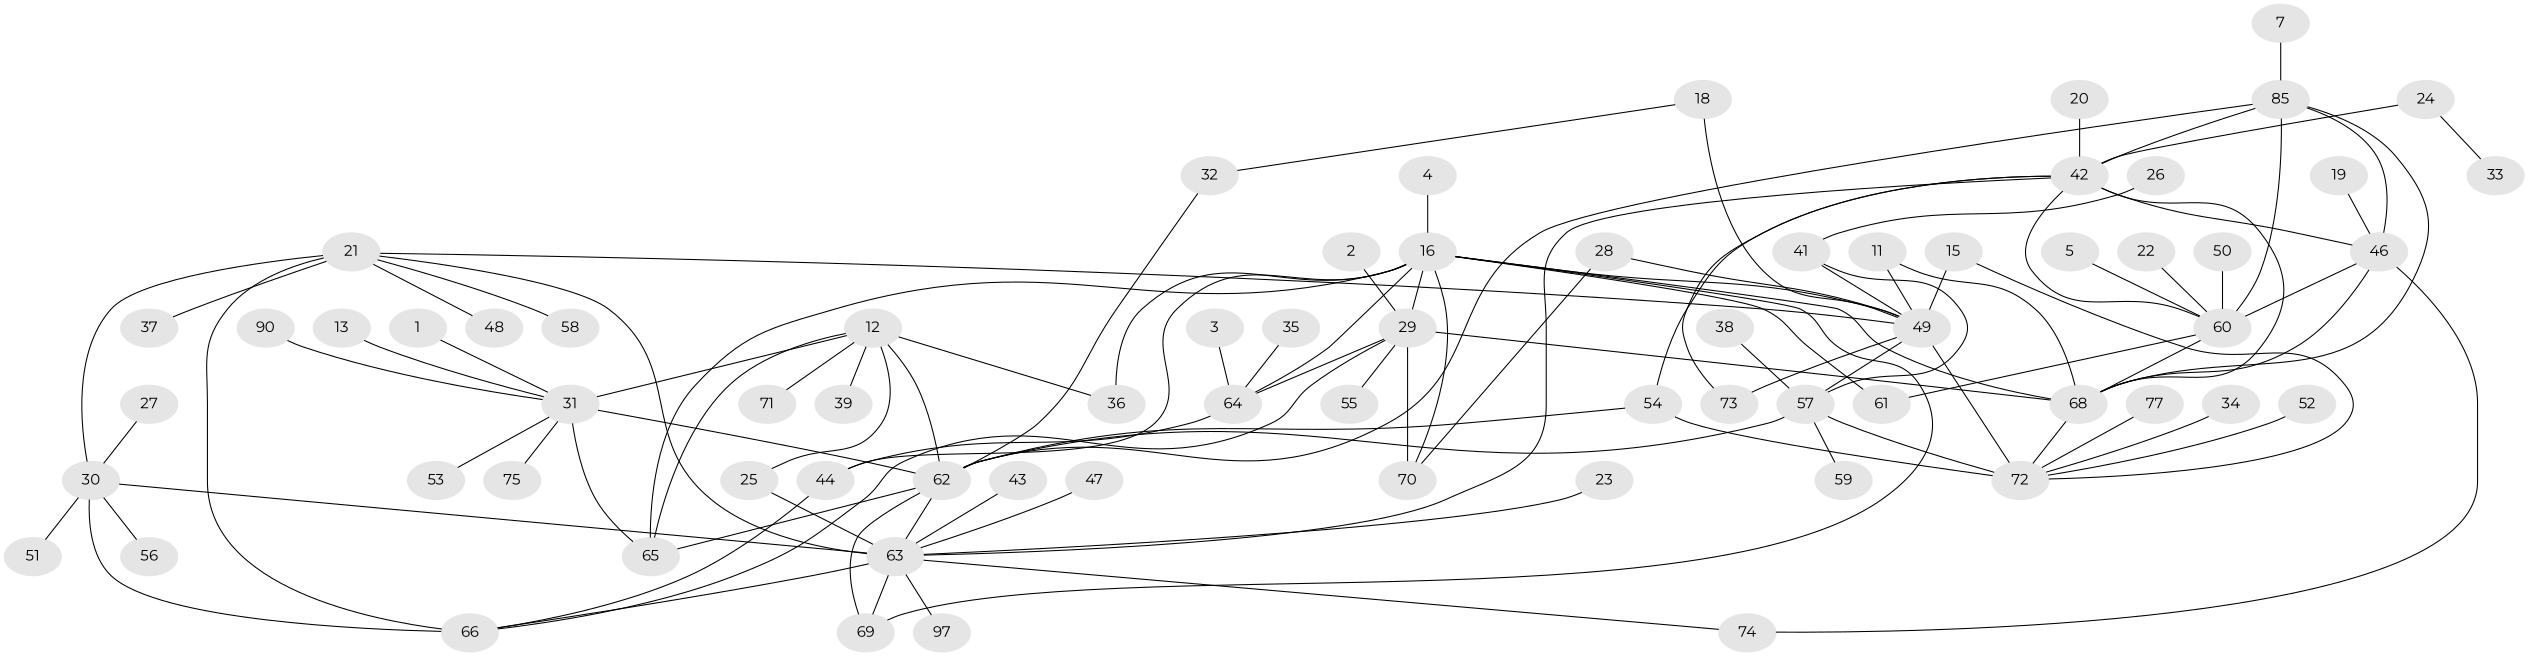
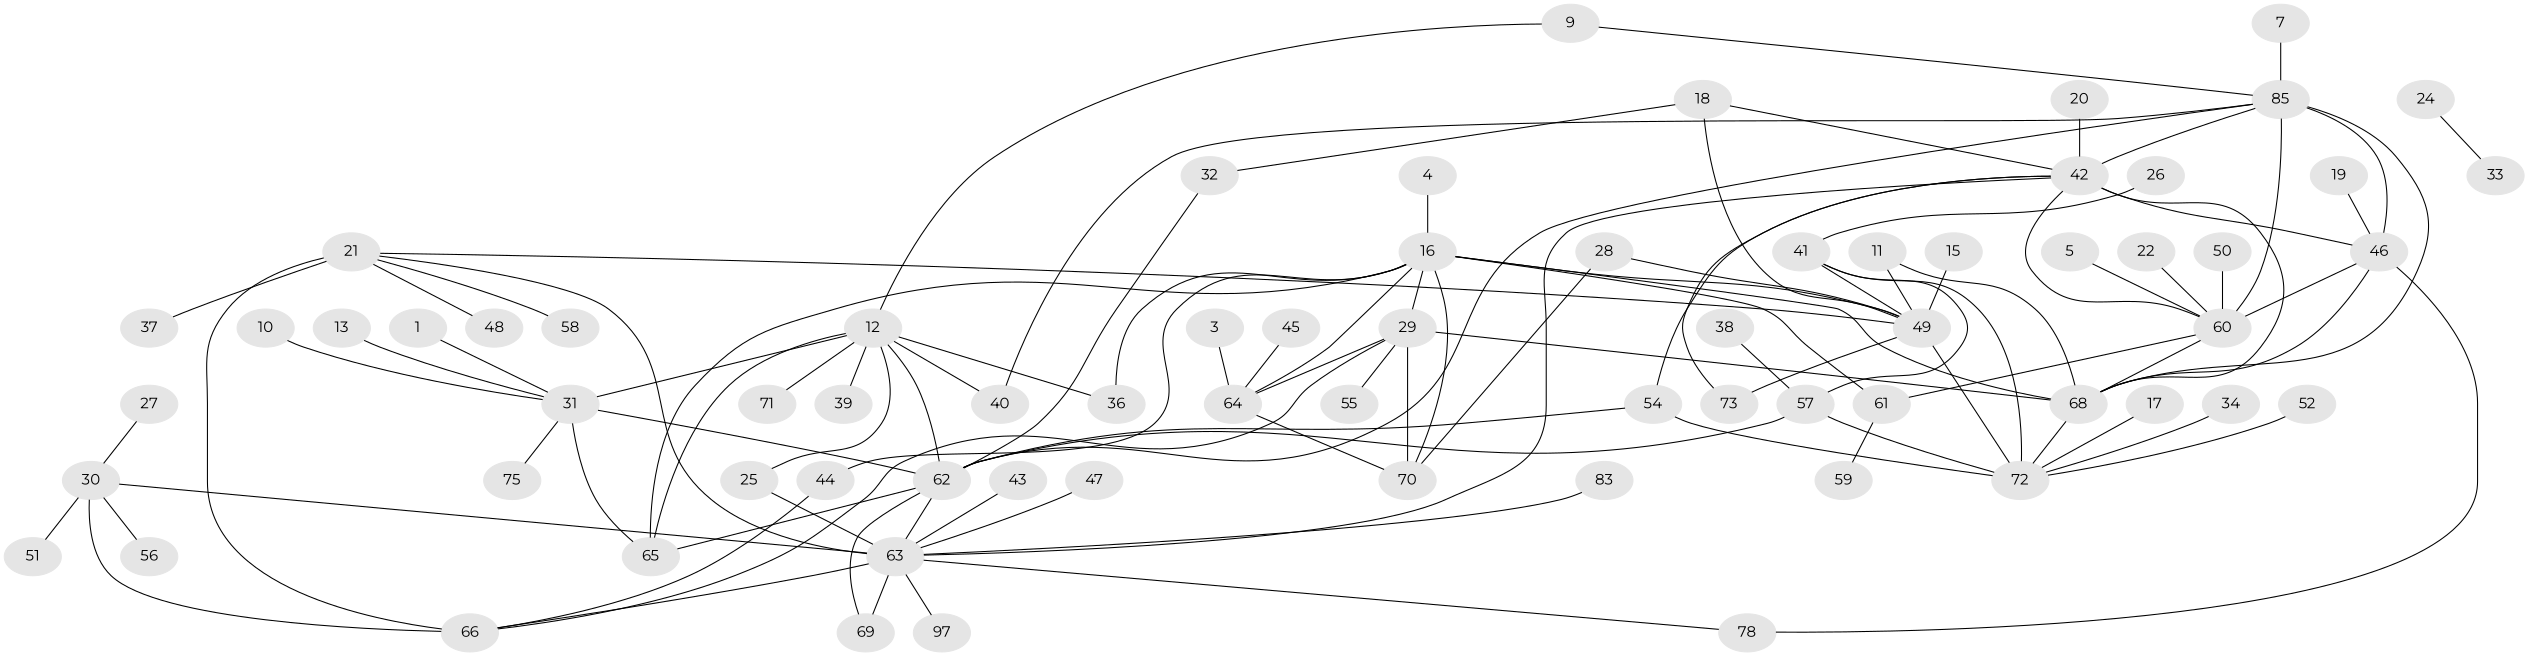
node "9": added
edge "24" -- "42": now "18" -- "42"
node "2": removed
edge "21" -- "30": removed
node "90": label "90" -> "10"
node "35": label "35" -> "45"
edge "49" -- "57": removed
edge "15" -- "72": now "41" -- "72"
node "40": added
node "77": label "77" -> "17"
edge "64" -- "44": now "64" -- "70"
edge "57" -- "59": now "61" -- "59"
node "53": removed
node "23": label "23" -> "83"
edge "16" -- "69": removed
node "74": label "74" -> "78"
